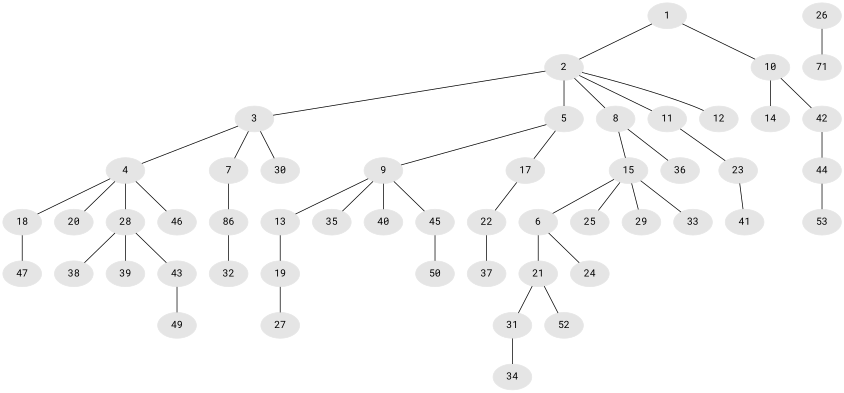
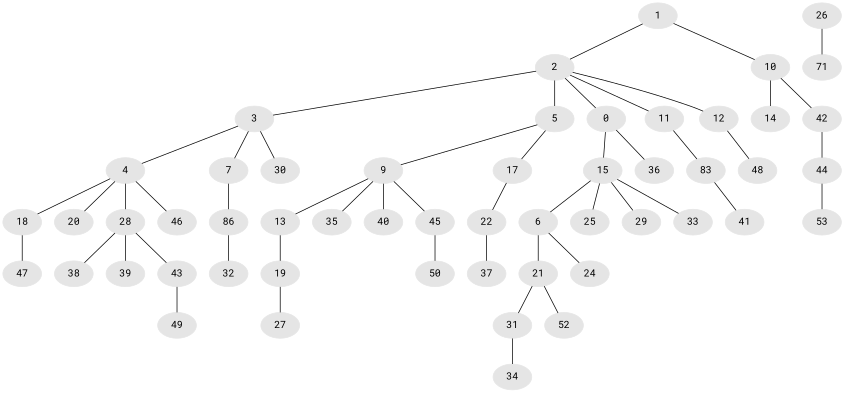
node "8": label "8" -> "0"
node "23": label "23" -> "83"
node "48": added
